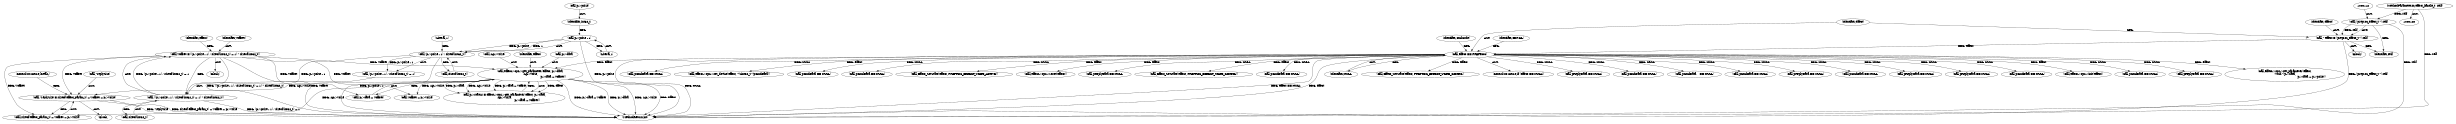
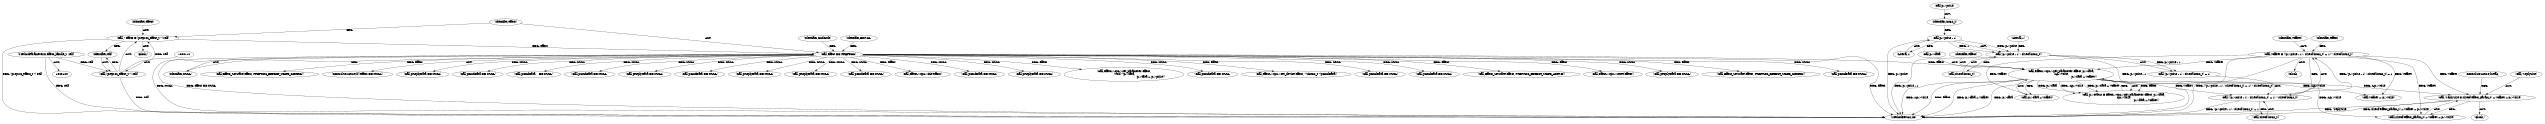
node "(Call,&p->vsize)": removed
edge "(Identifier,self)" -> "(Call,(preproc_effect_t *) self)": added, label "AST:"
